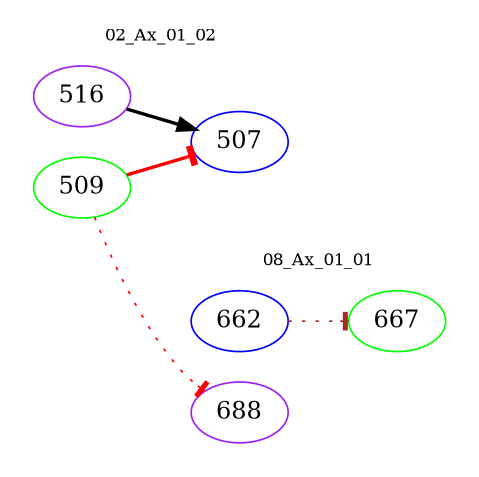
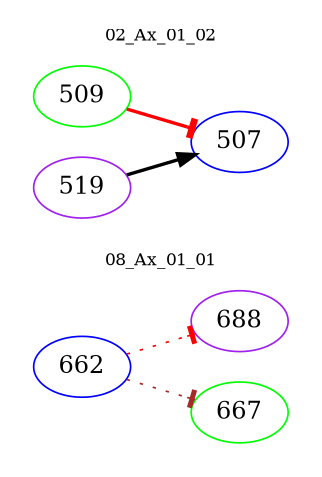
node "516": label "516" -> "519"
edge "509" -> "688": now "662" -> "688"
